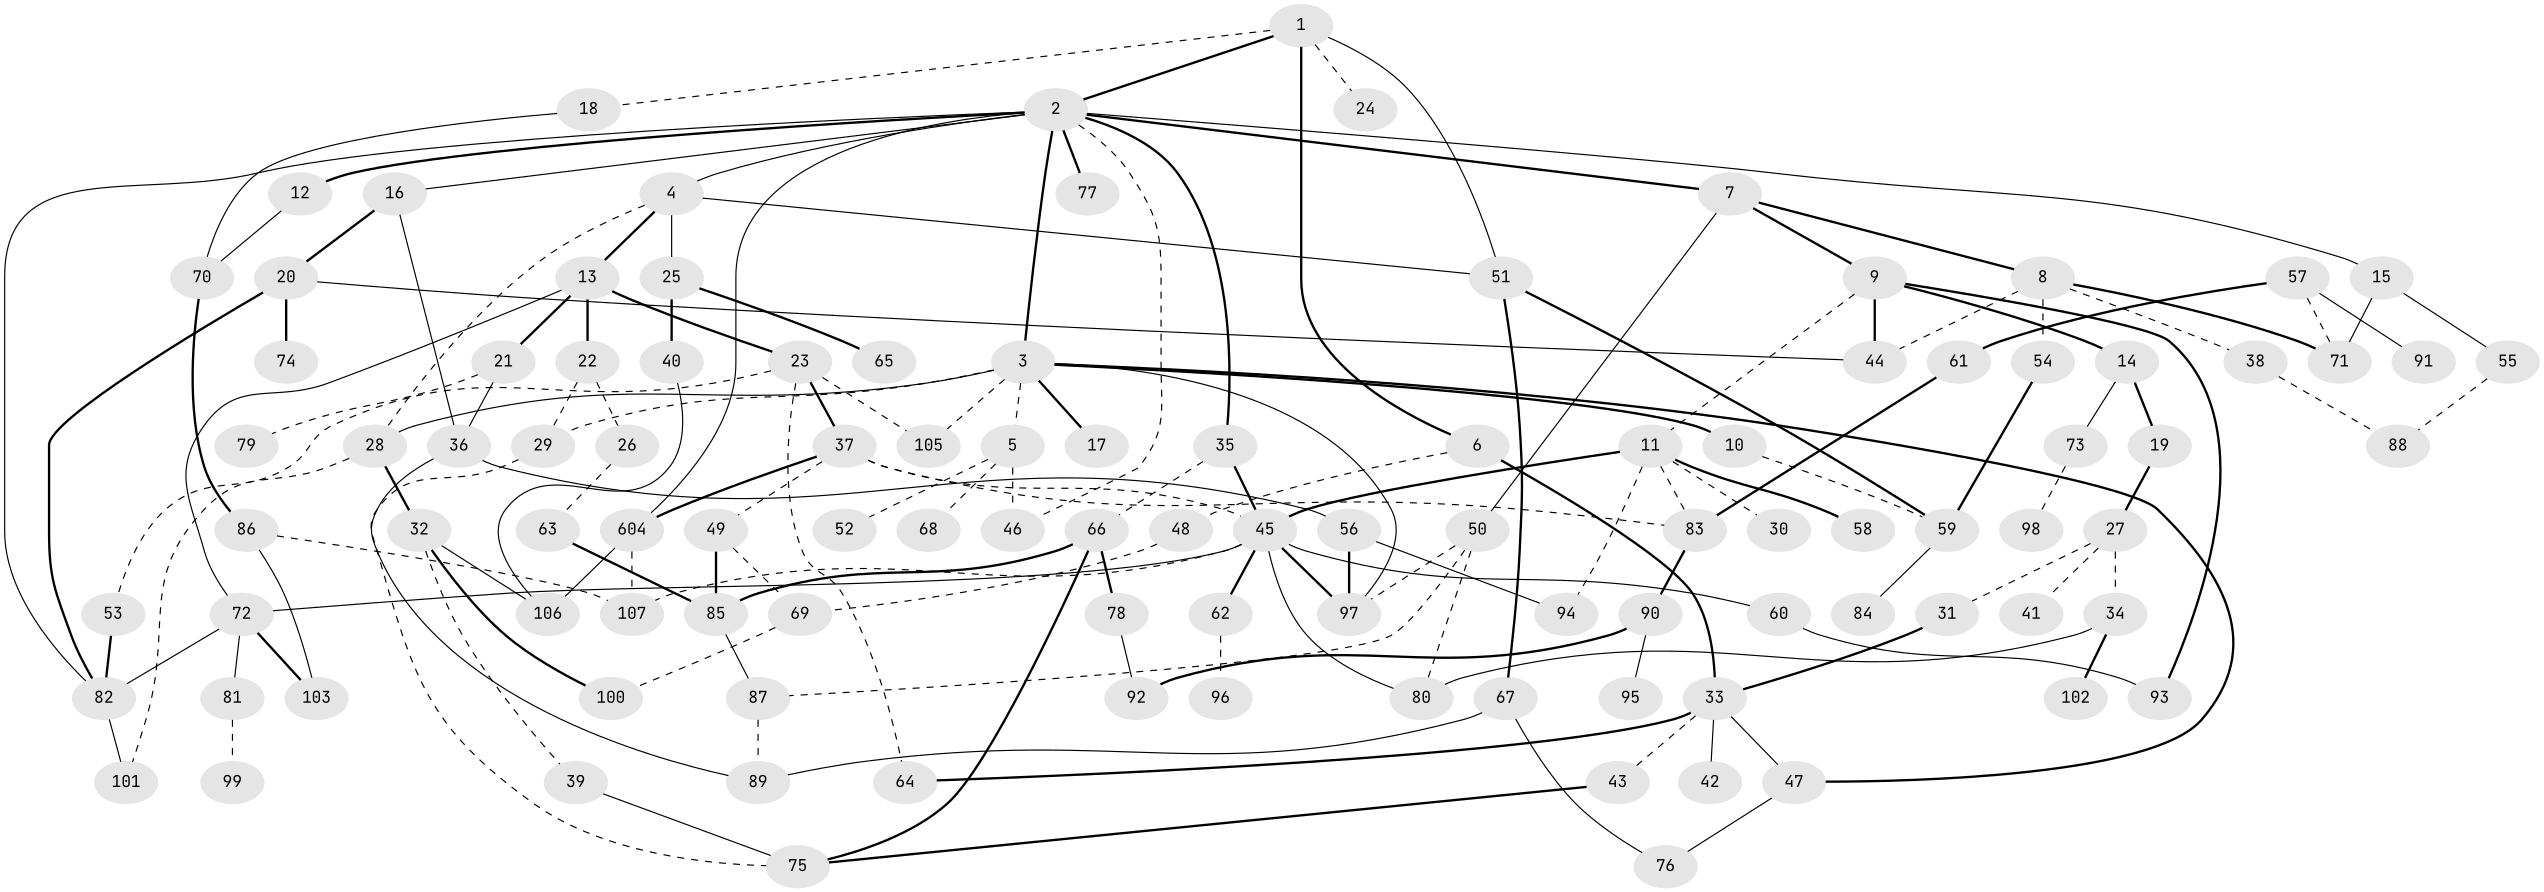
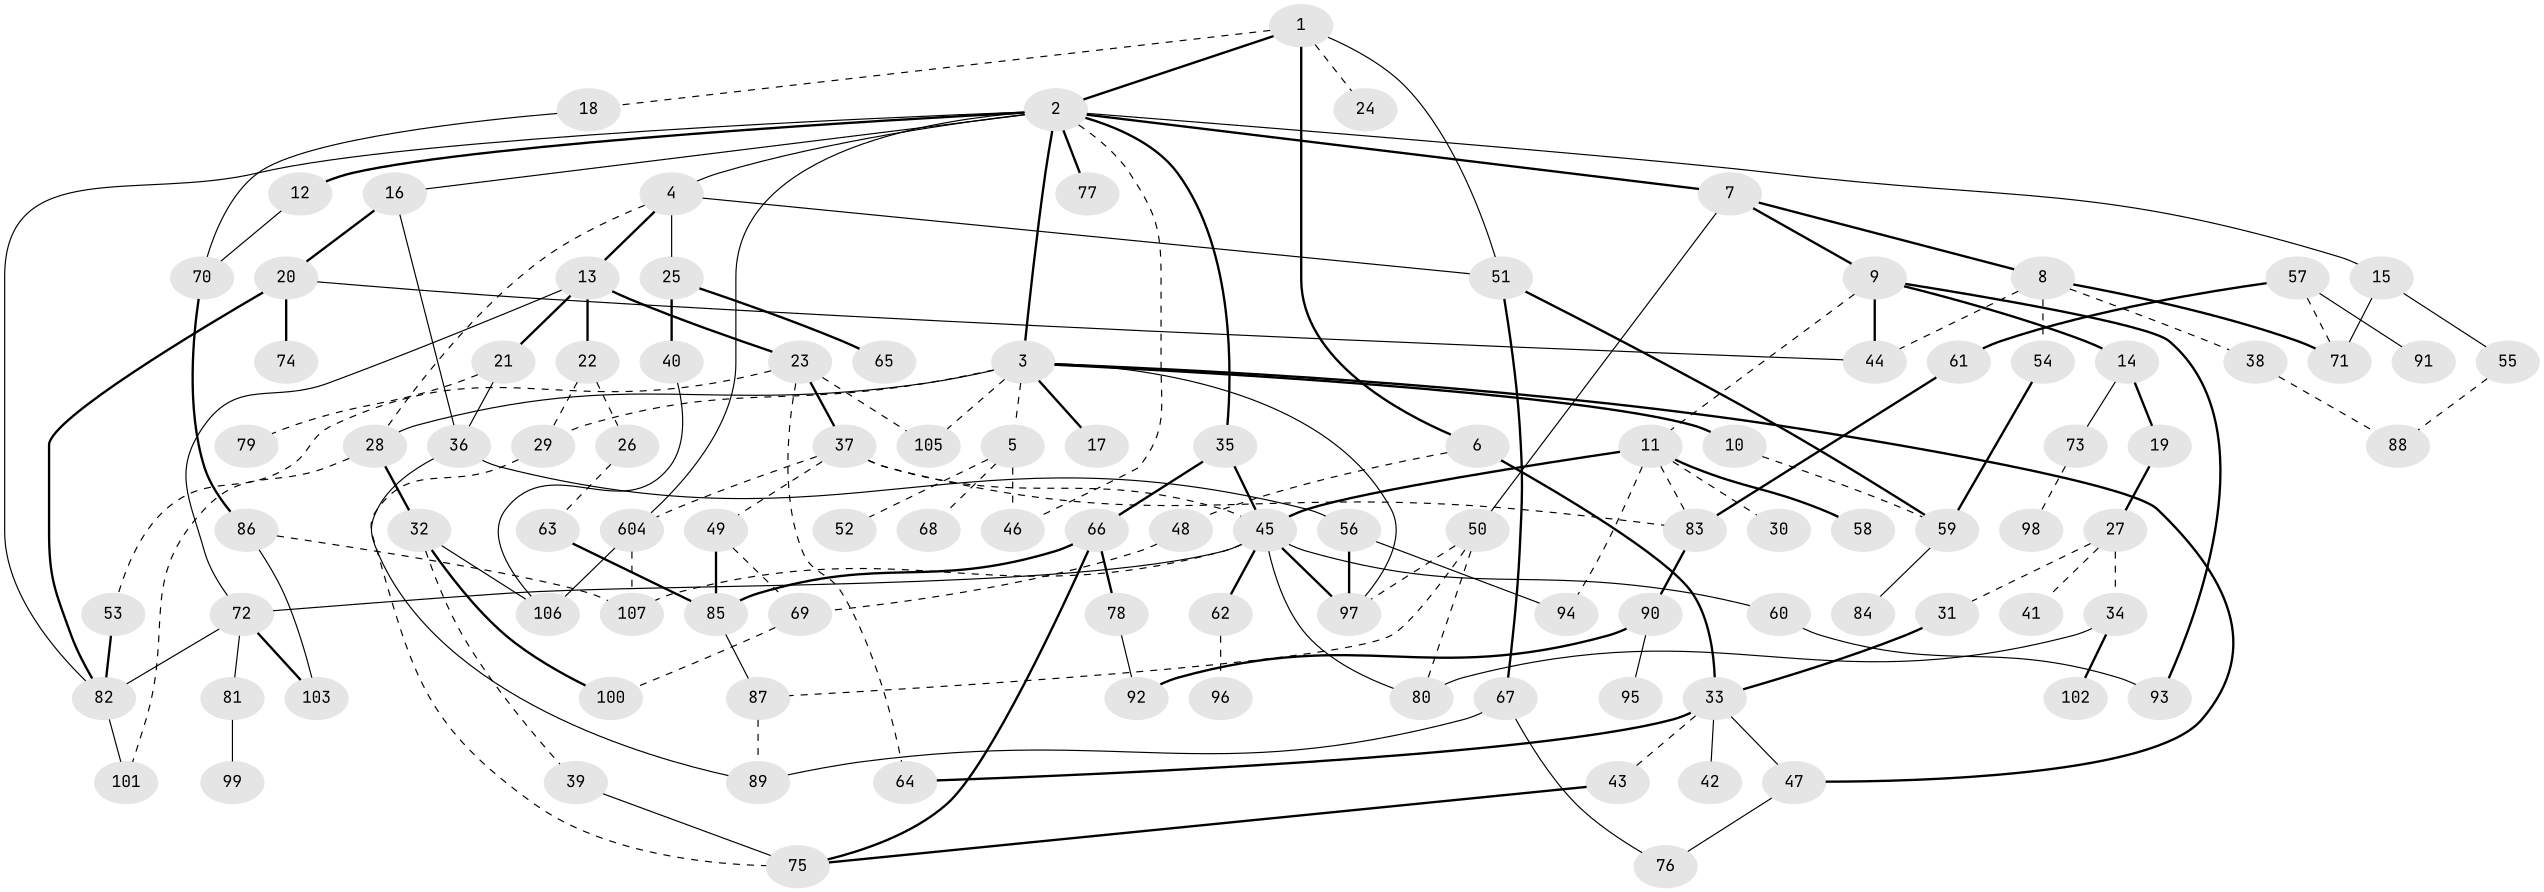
edge "35" -- "66": style dashed -> bold
edge "37" -- "604": style bold -> dashed
edge "81" -- "99": style dashed -> solid
